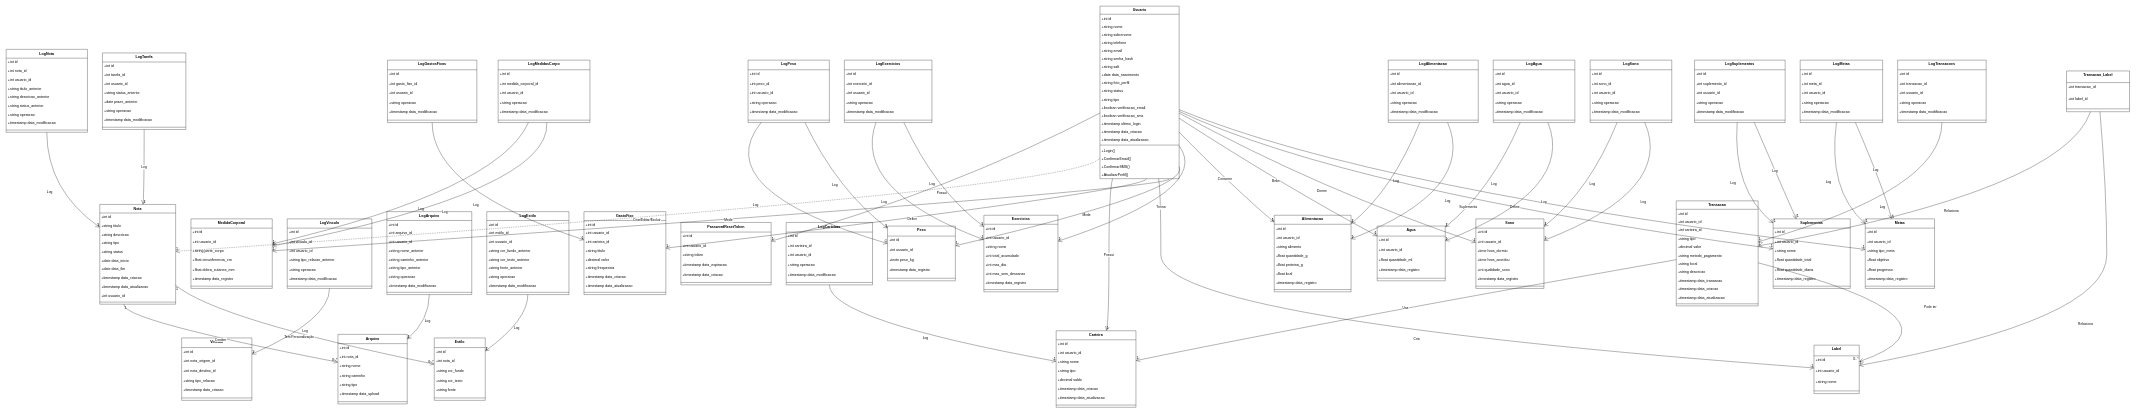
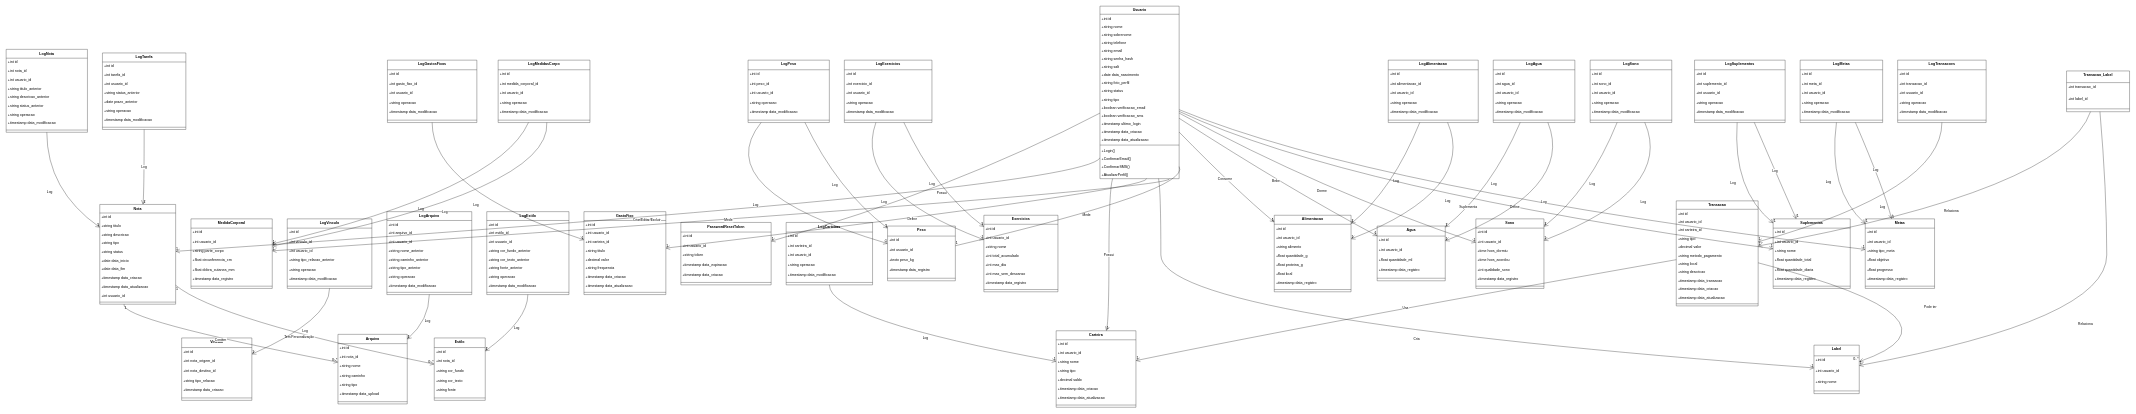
edge "Usuario" -> "Nota": style dashed -> solid
edge "Usuario" -> "Exercicios": removed, labels "Treina", "1"
edge "Usuario" -> "Peso": arrowhead open -> none
